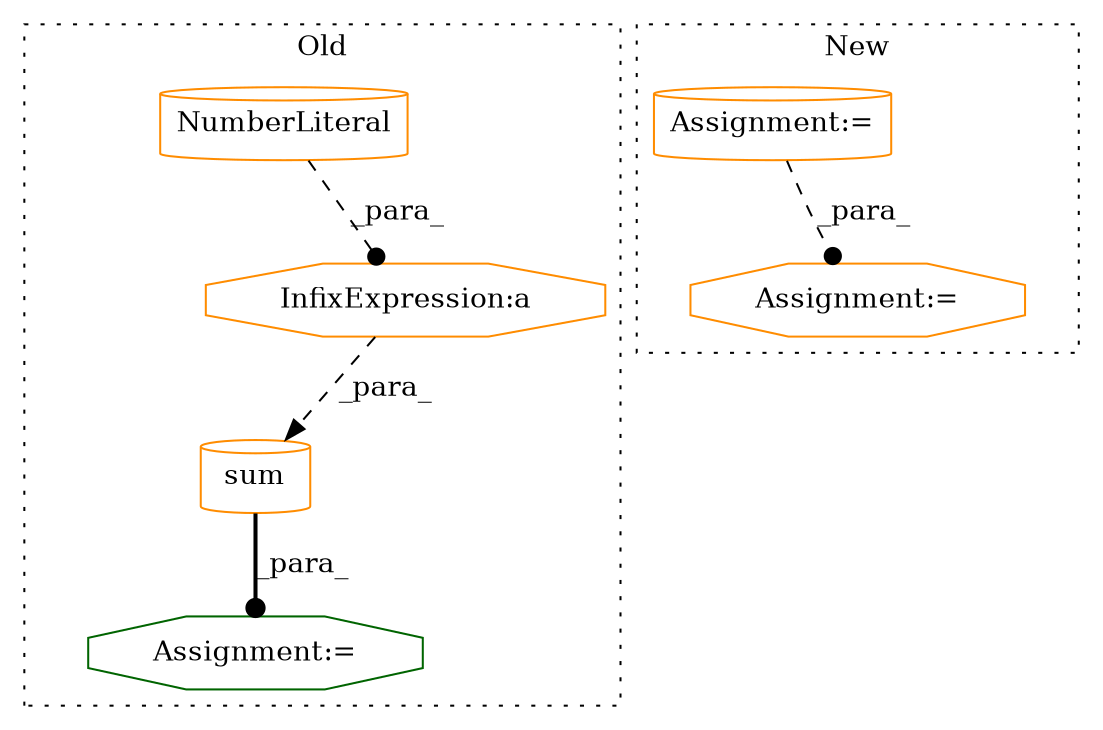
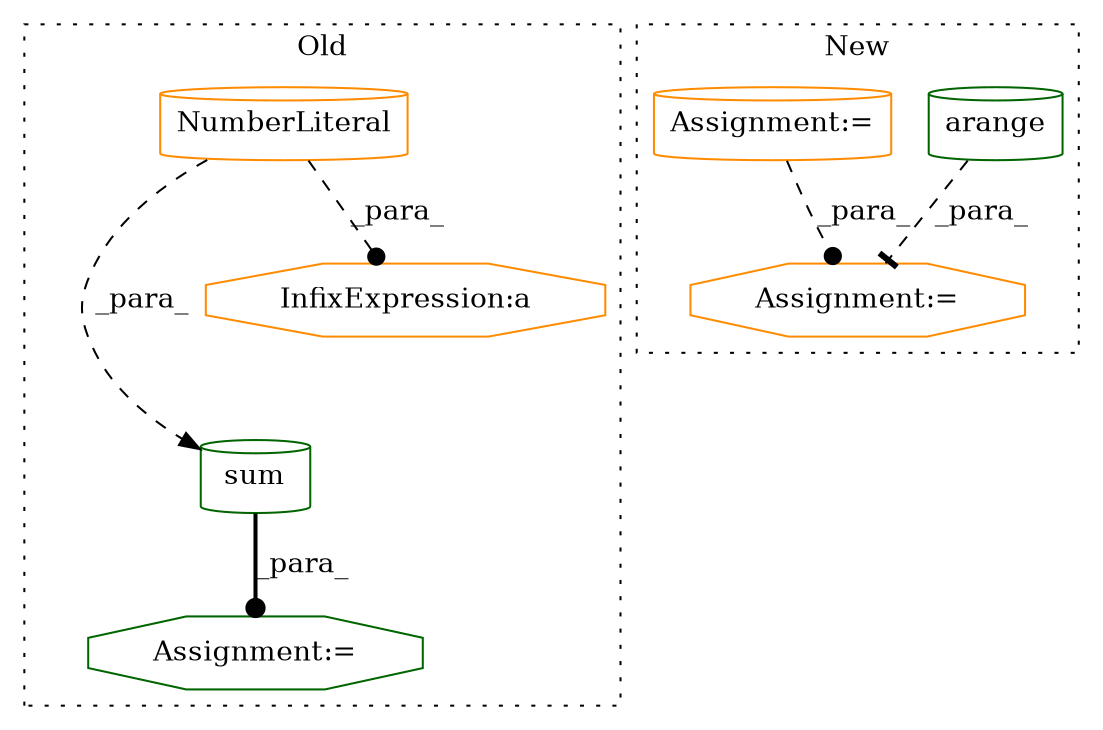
node "arange": added
edge "InfixExpression:a" -> "sum": now "NumberLiteral" -> "sum"
node "sum": color darkorange -> darkgreen
